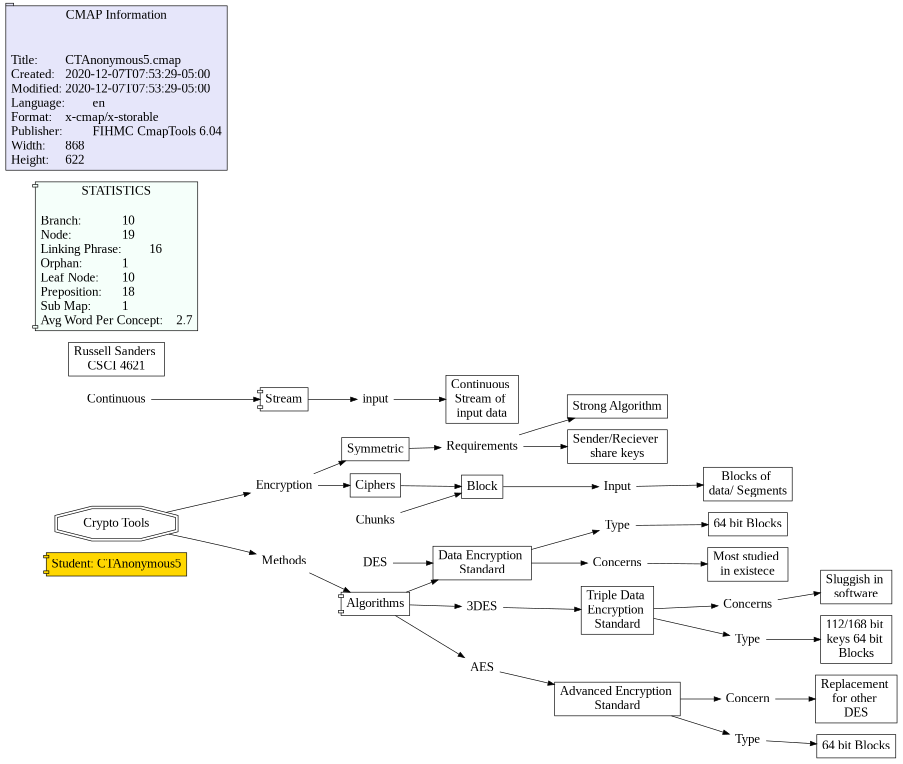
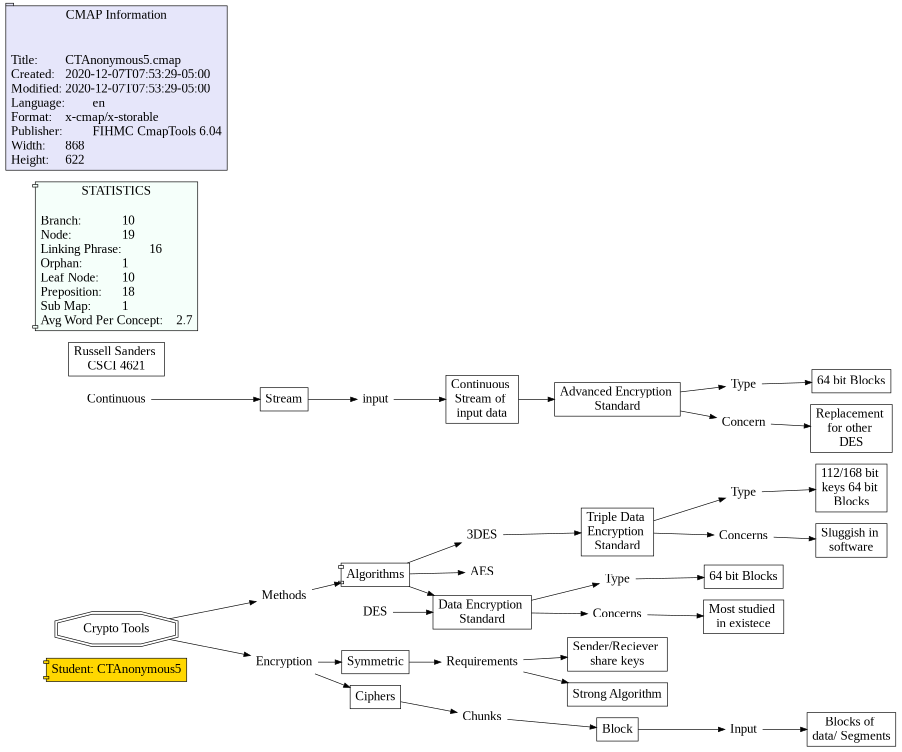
node "Stream": shape component -> box
edge "Ciphers" -> "Block": now "Ciphers" -> "Chunks"
edge "AES" -> "Advanced Encryption Standard": now "Continuous Stream of input data" -> "Advanced Encryption Standard"
